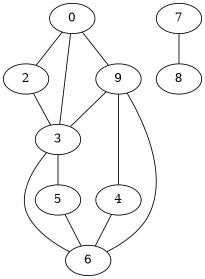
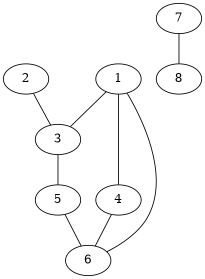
node "0": removed
node "9": label "9" -> "1"
edge "3" -- "6": removed
